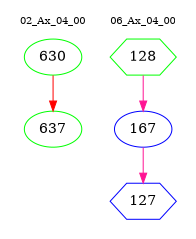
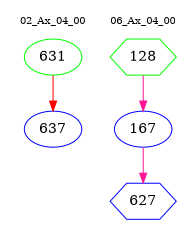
node "630": label "630" -> "631"
node "637": color green -> blue
node "127": label "127" -> "627"
